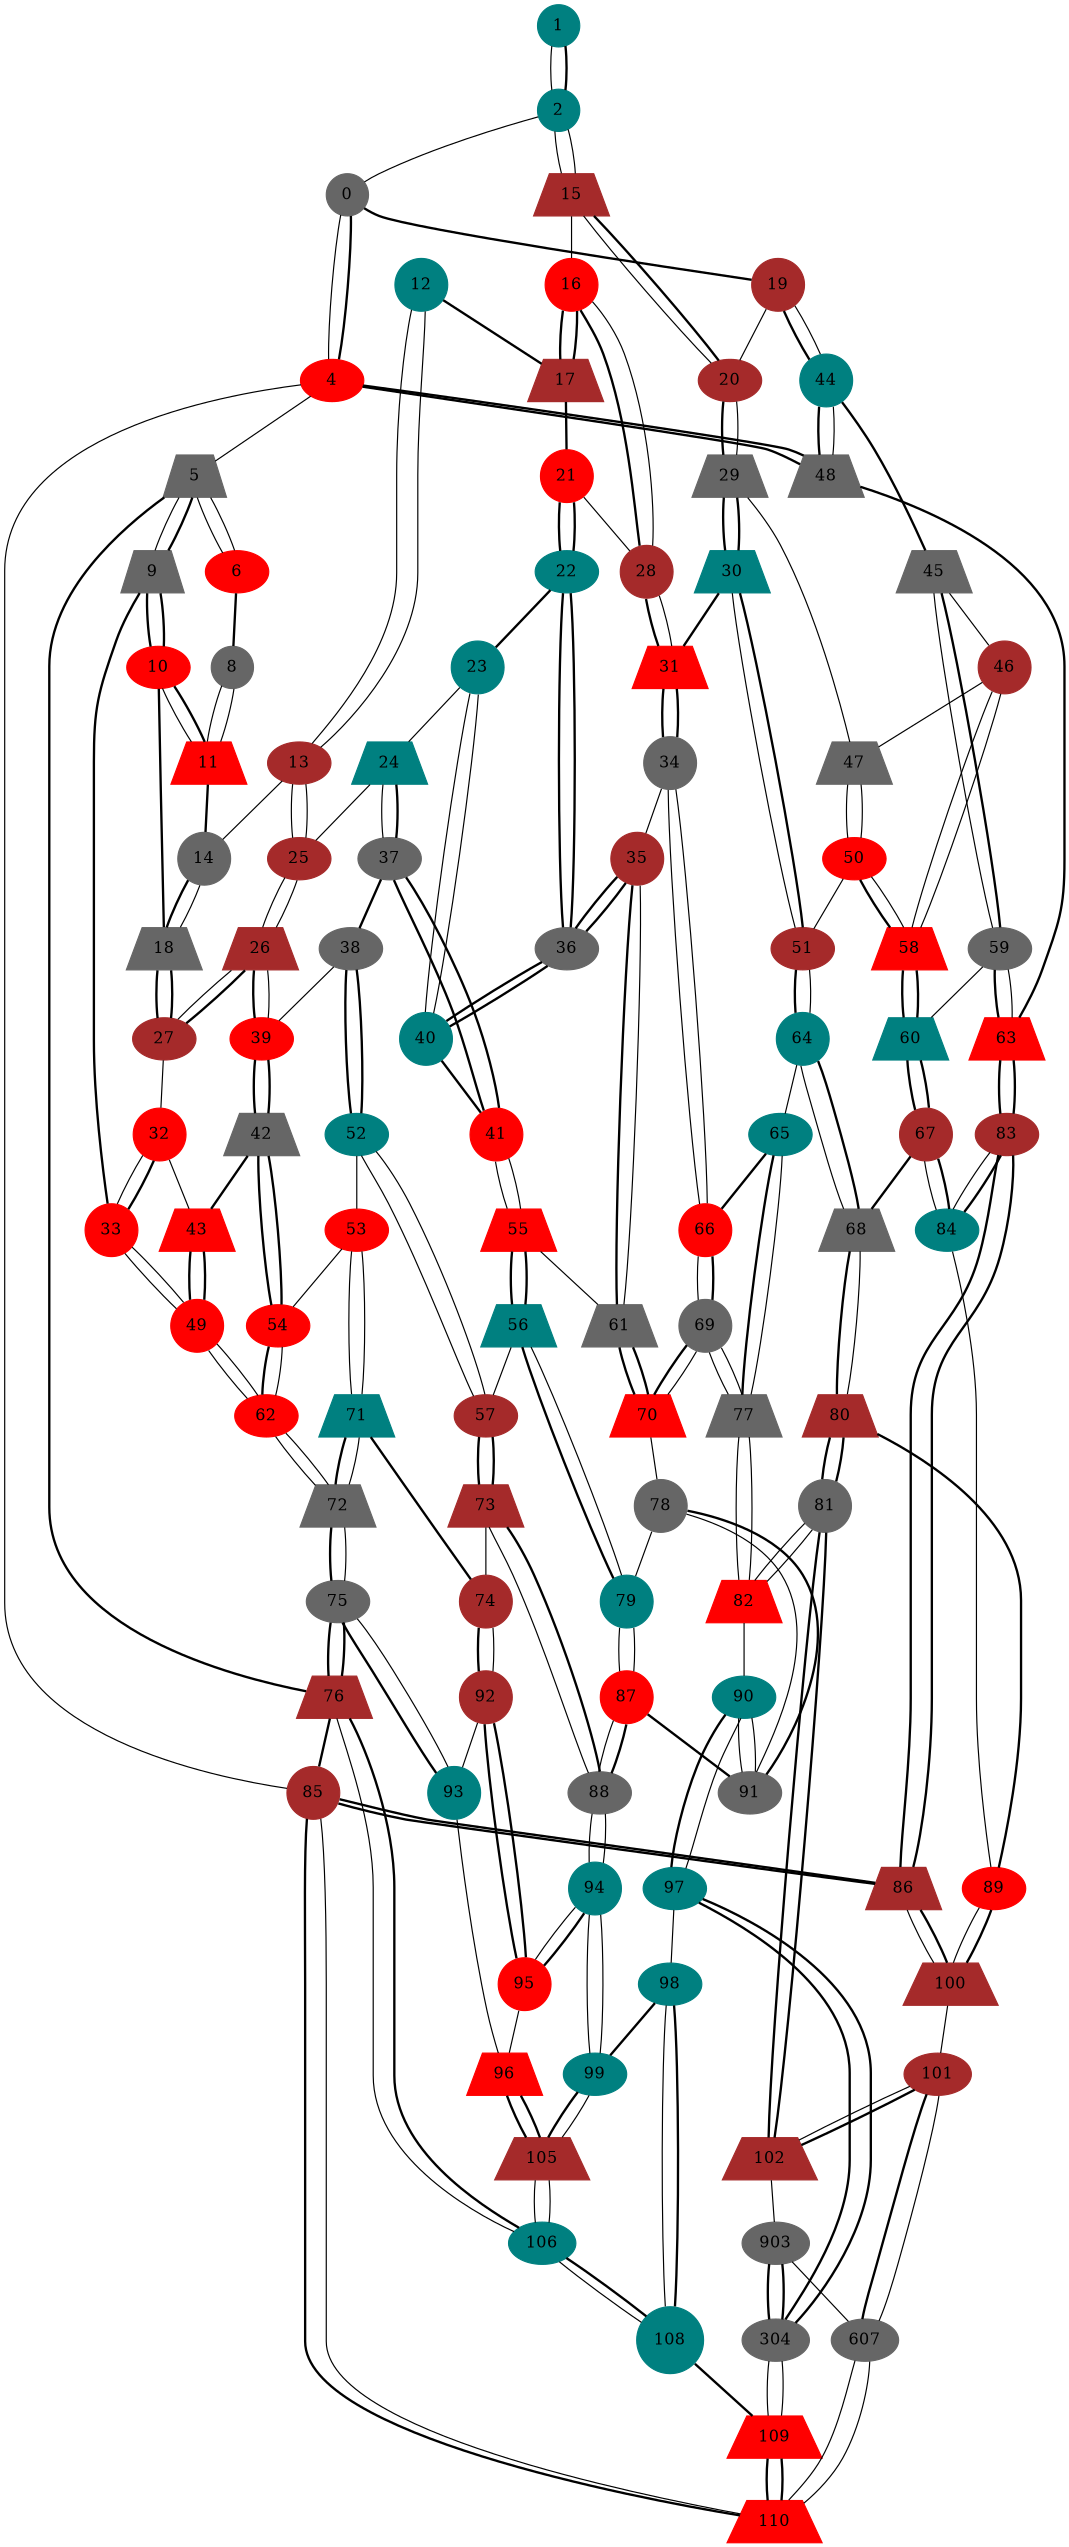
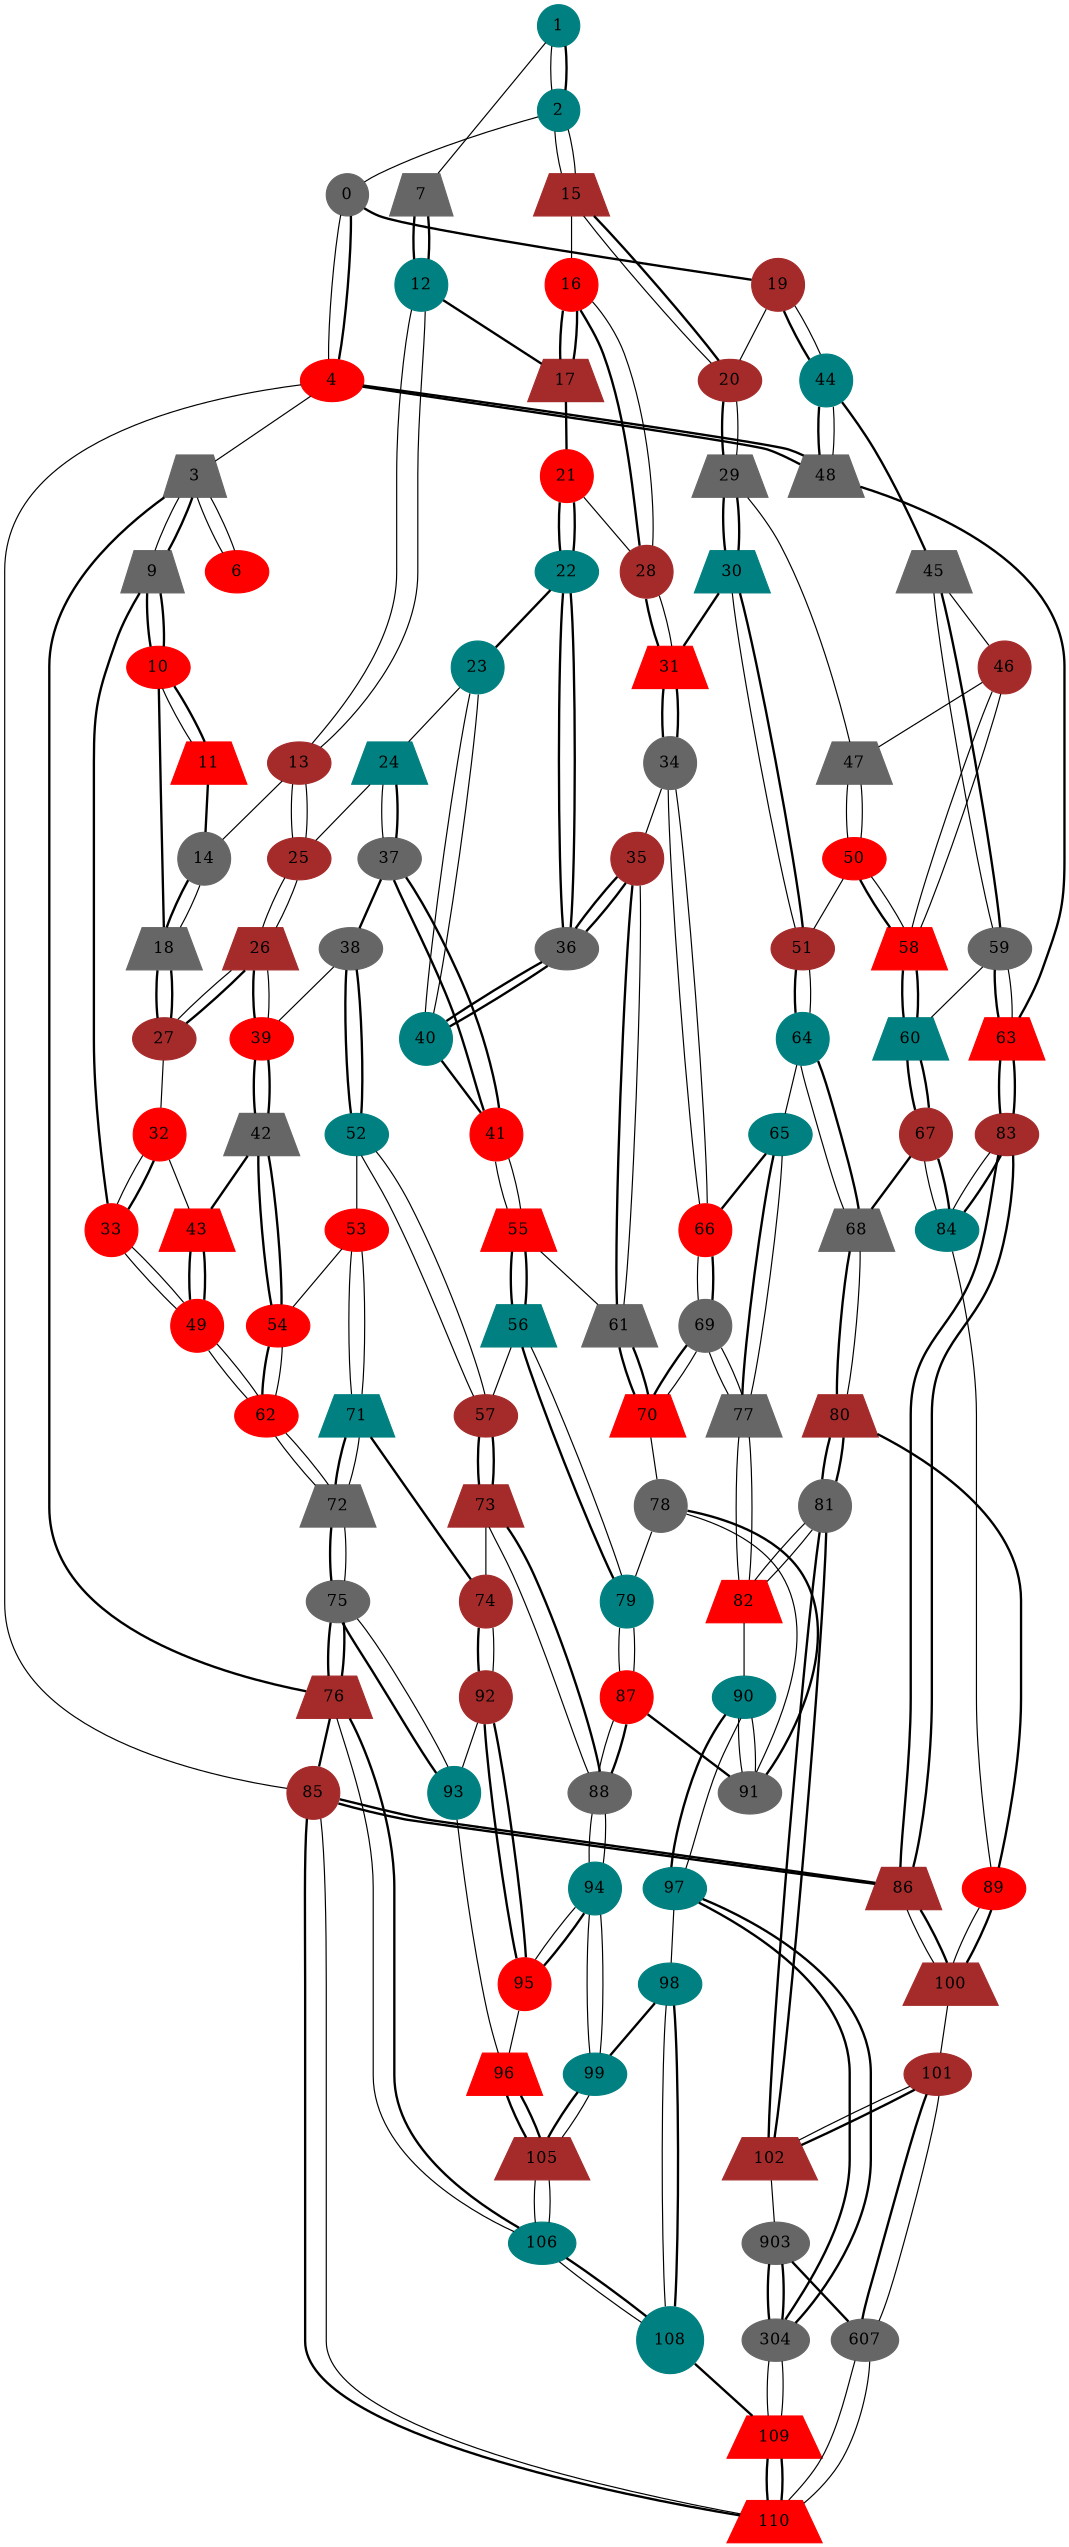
node "7": added
node "5": label "5" -> "3"
node "8": removed
edge "903" -- "607": style solid -> bold
